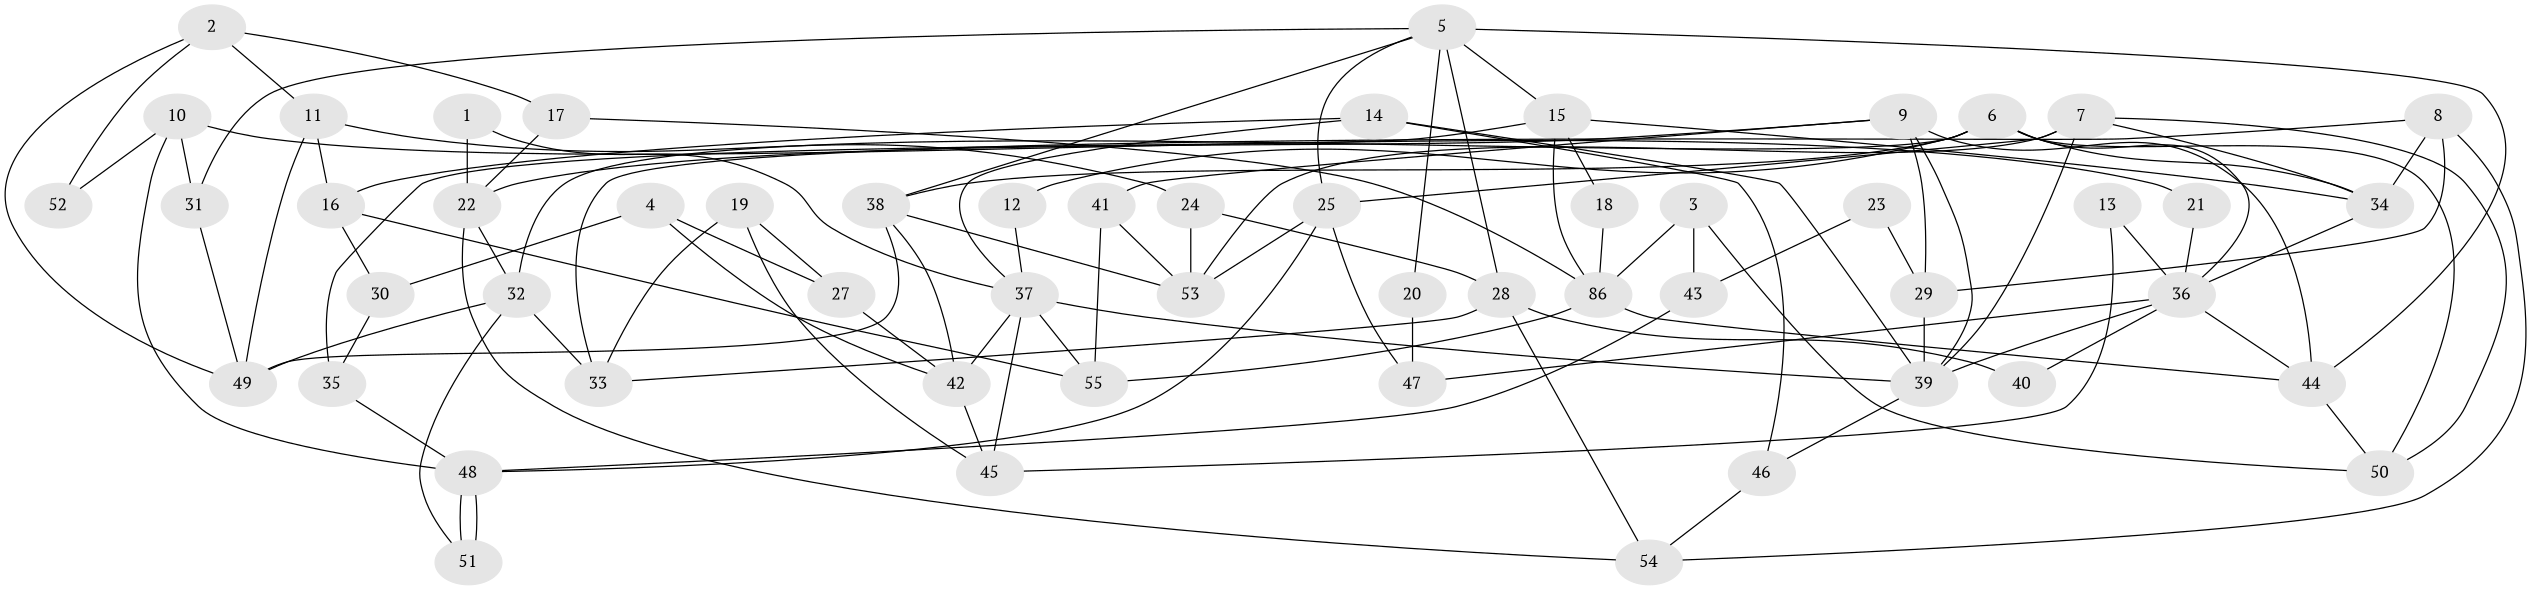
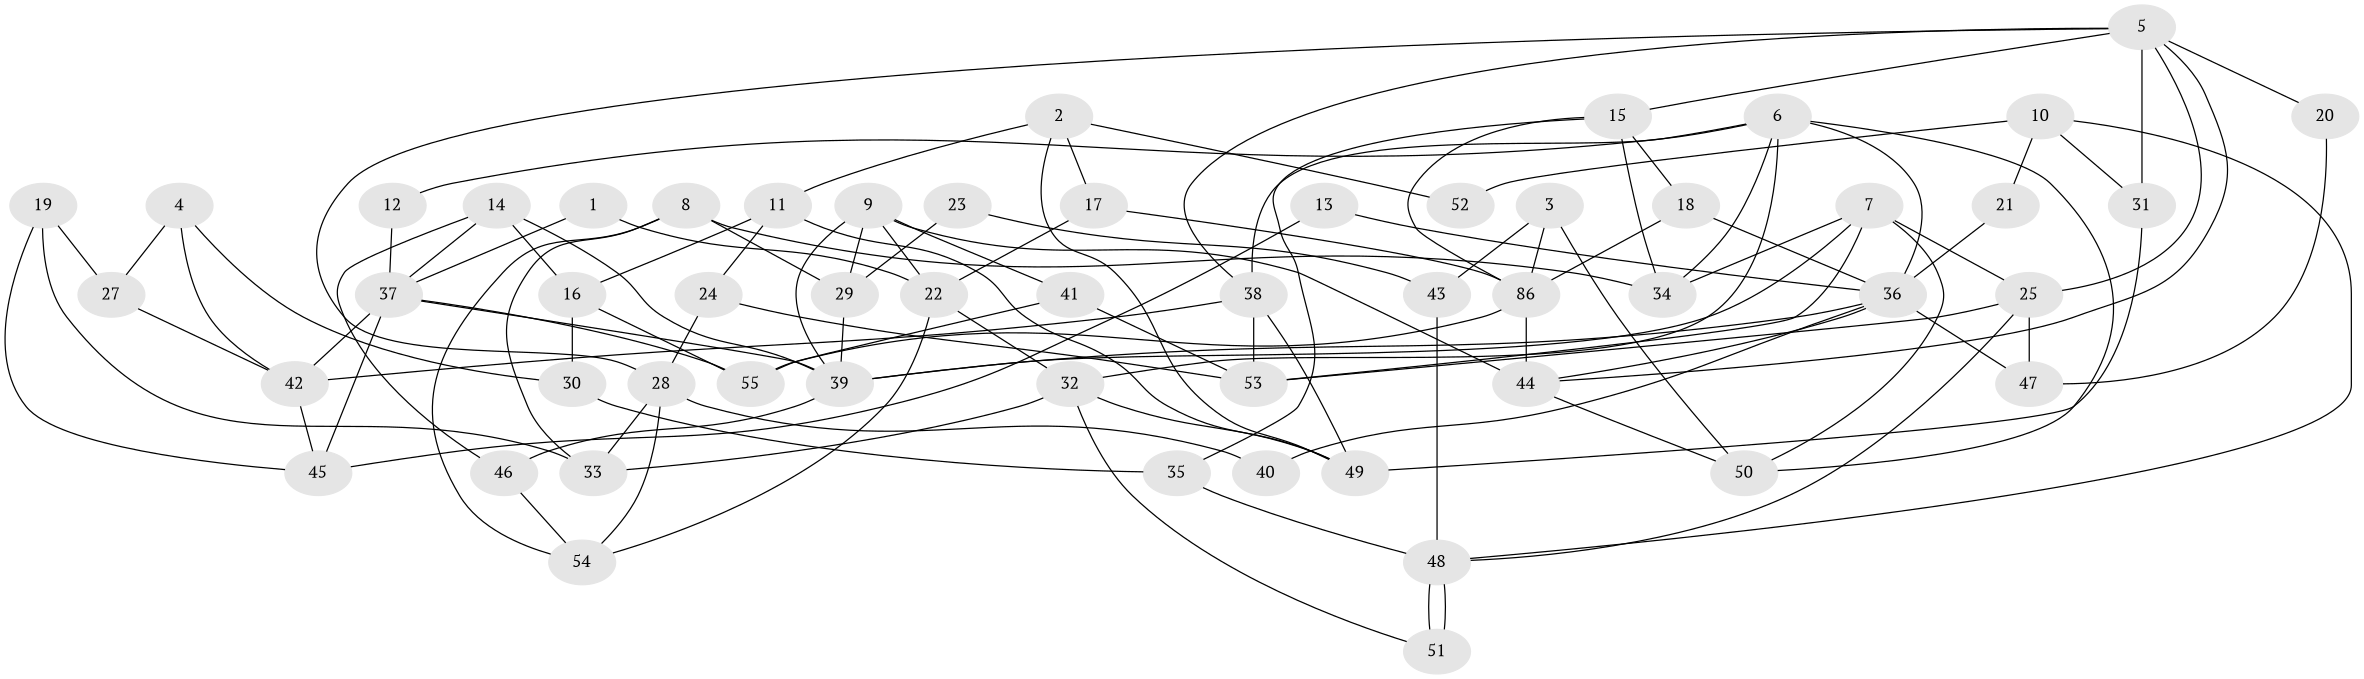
edge "34" -- "36": now "18" -- "36"
